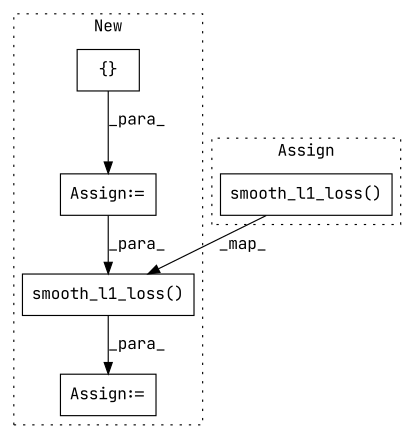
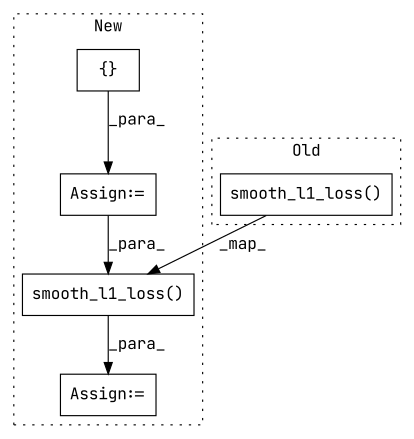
cluster "Assign": label "Assign" -> "Old"
